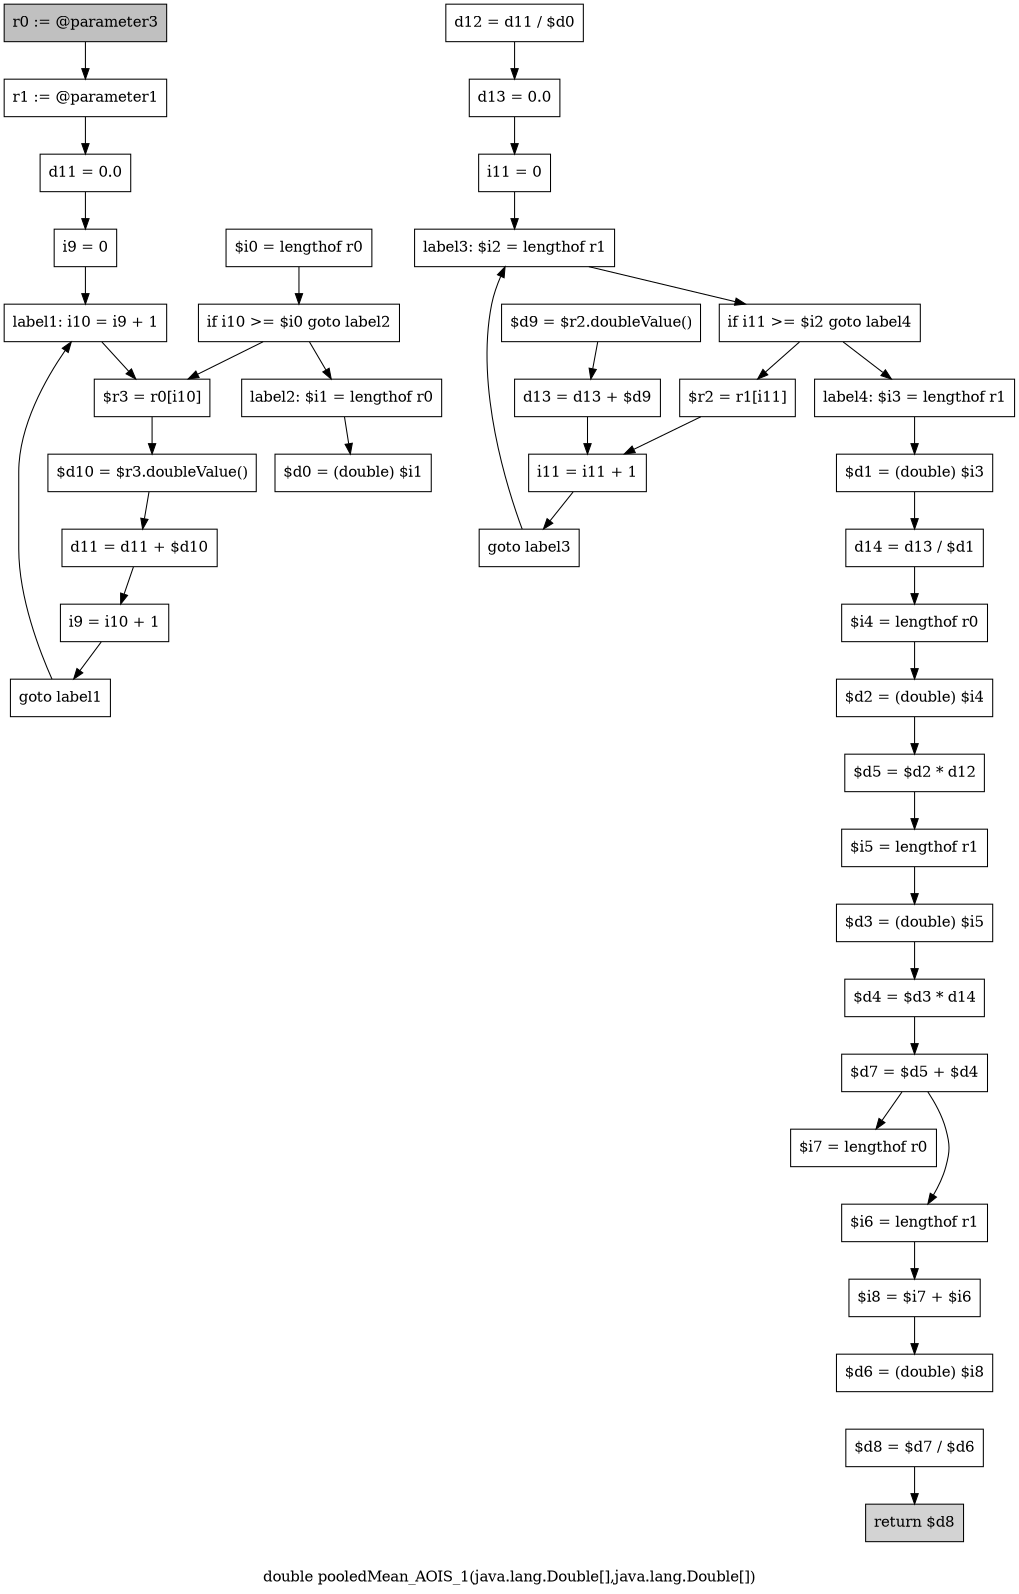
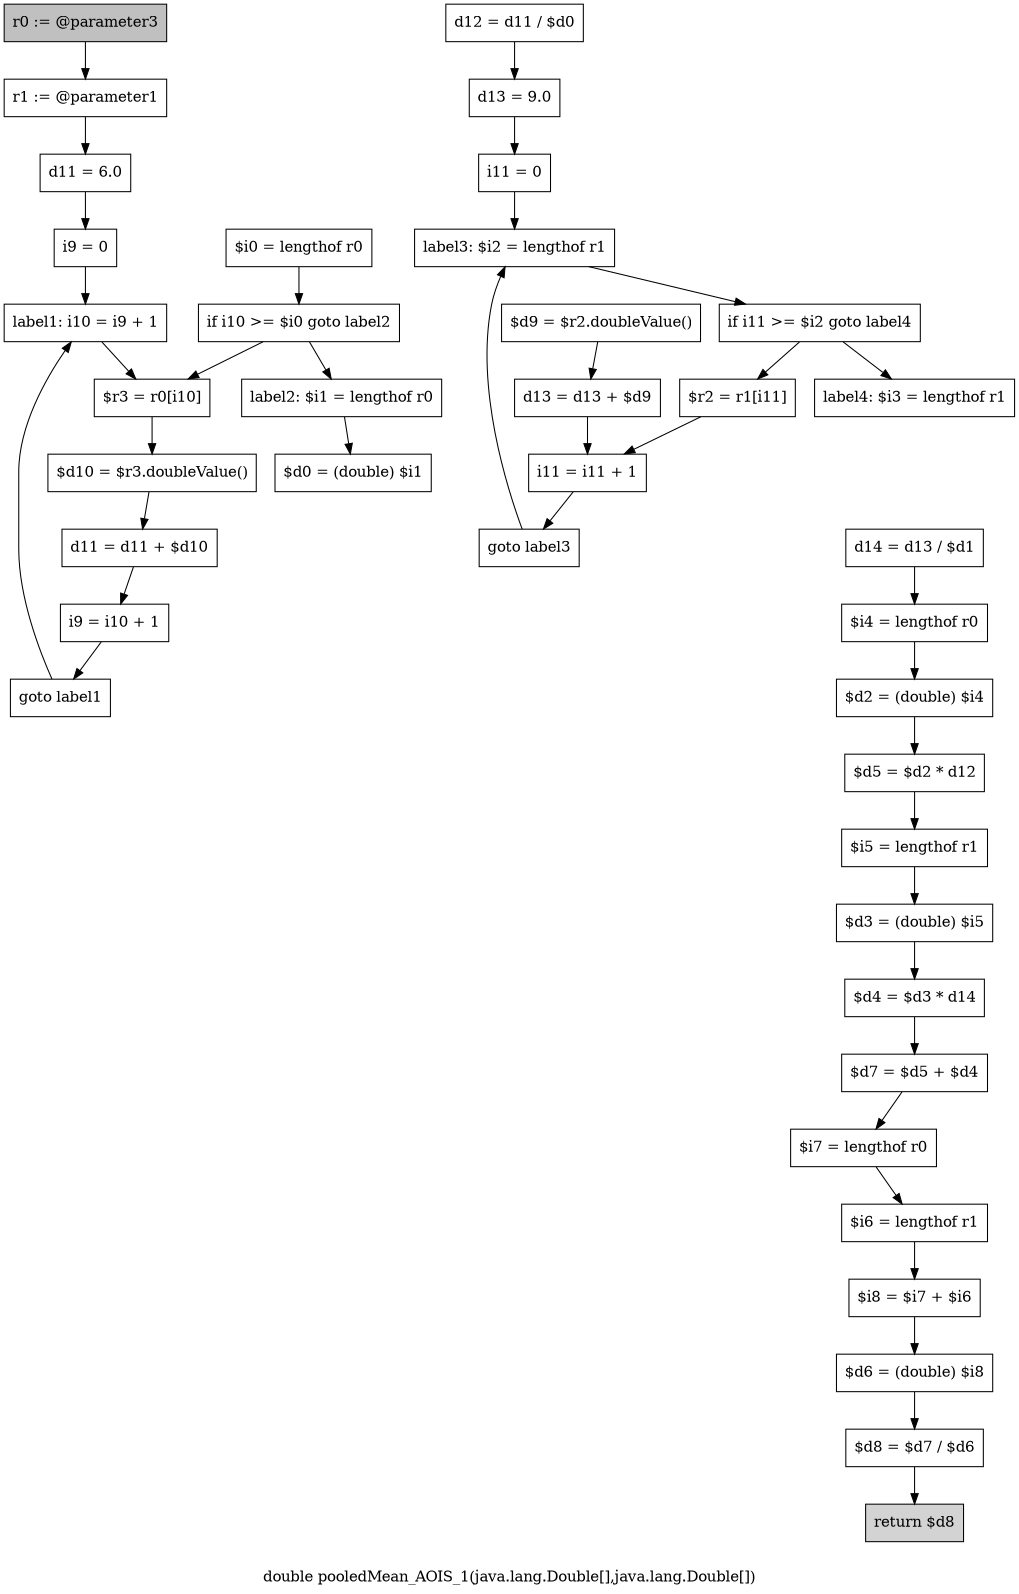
node "d13 = 0.0": label "d13 = 0.0" -> "d13 = 9.0"
node "d11 = 0.0": label "d11 = 0.0" -> "d11 = 6.0"
node "$d1 = (double) $i3": removed
edge "$d7 = $d5 + $d4" -> "$i6 = lengthof r1": now "$i7 = lengthof r0" -> "$i6 = lengthof r1"
edge "$d6 = (double) $i8" -> "$d8 = $d7 / $d6": added
